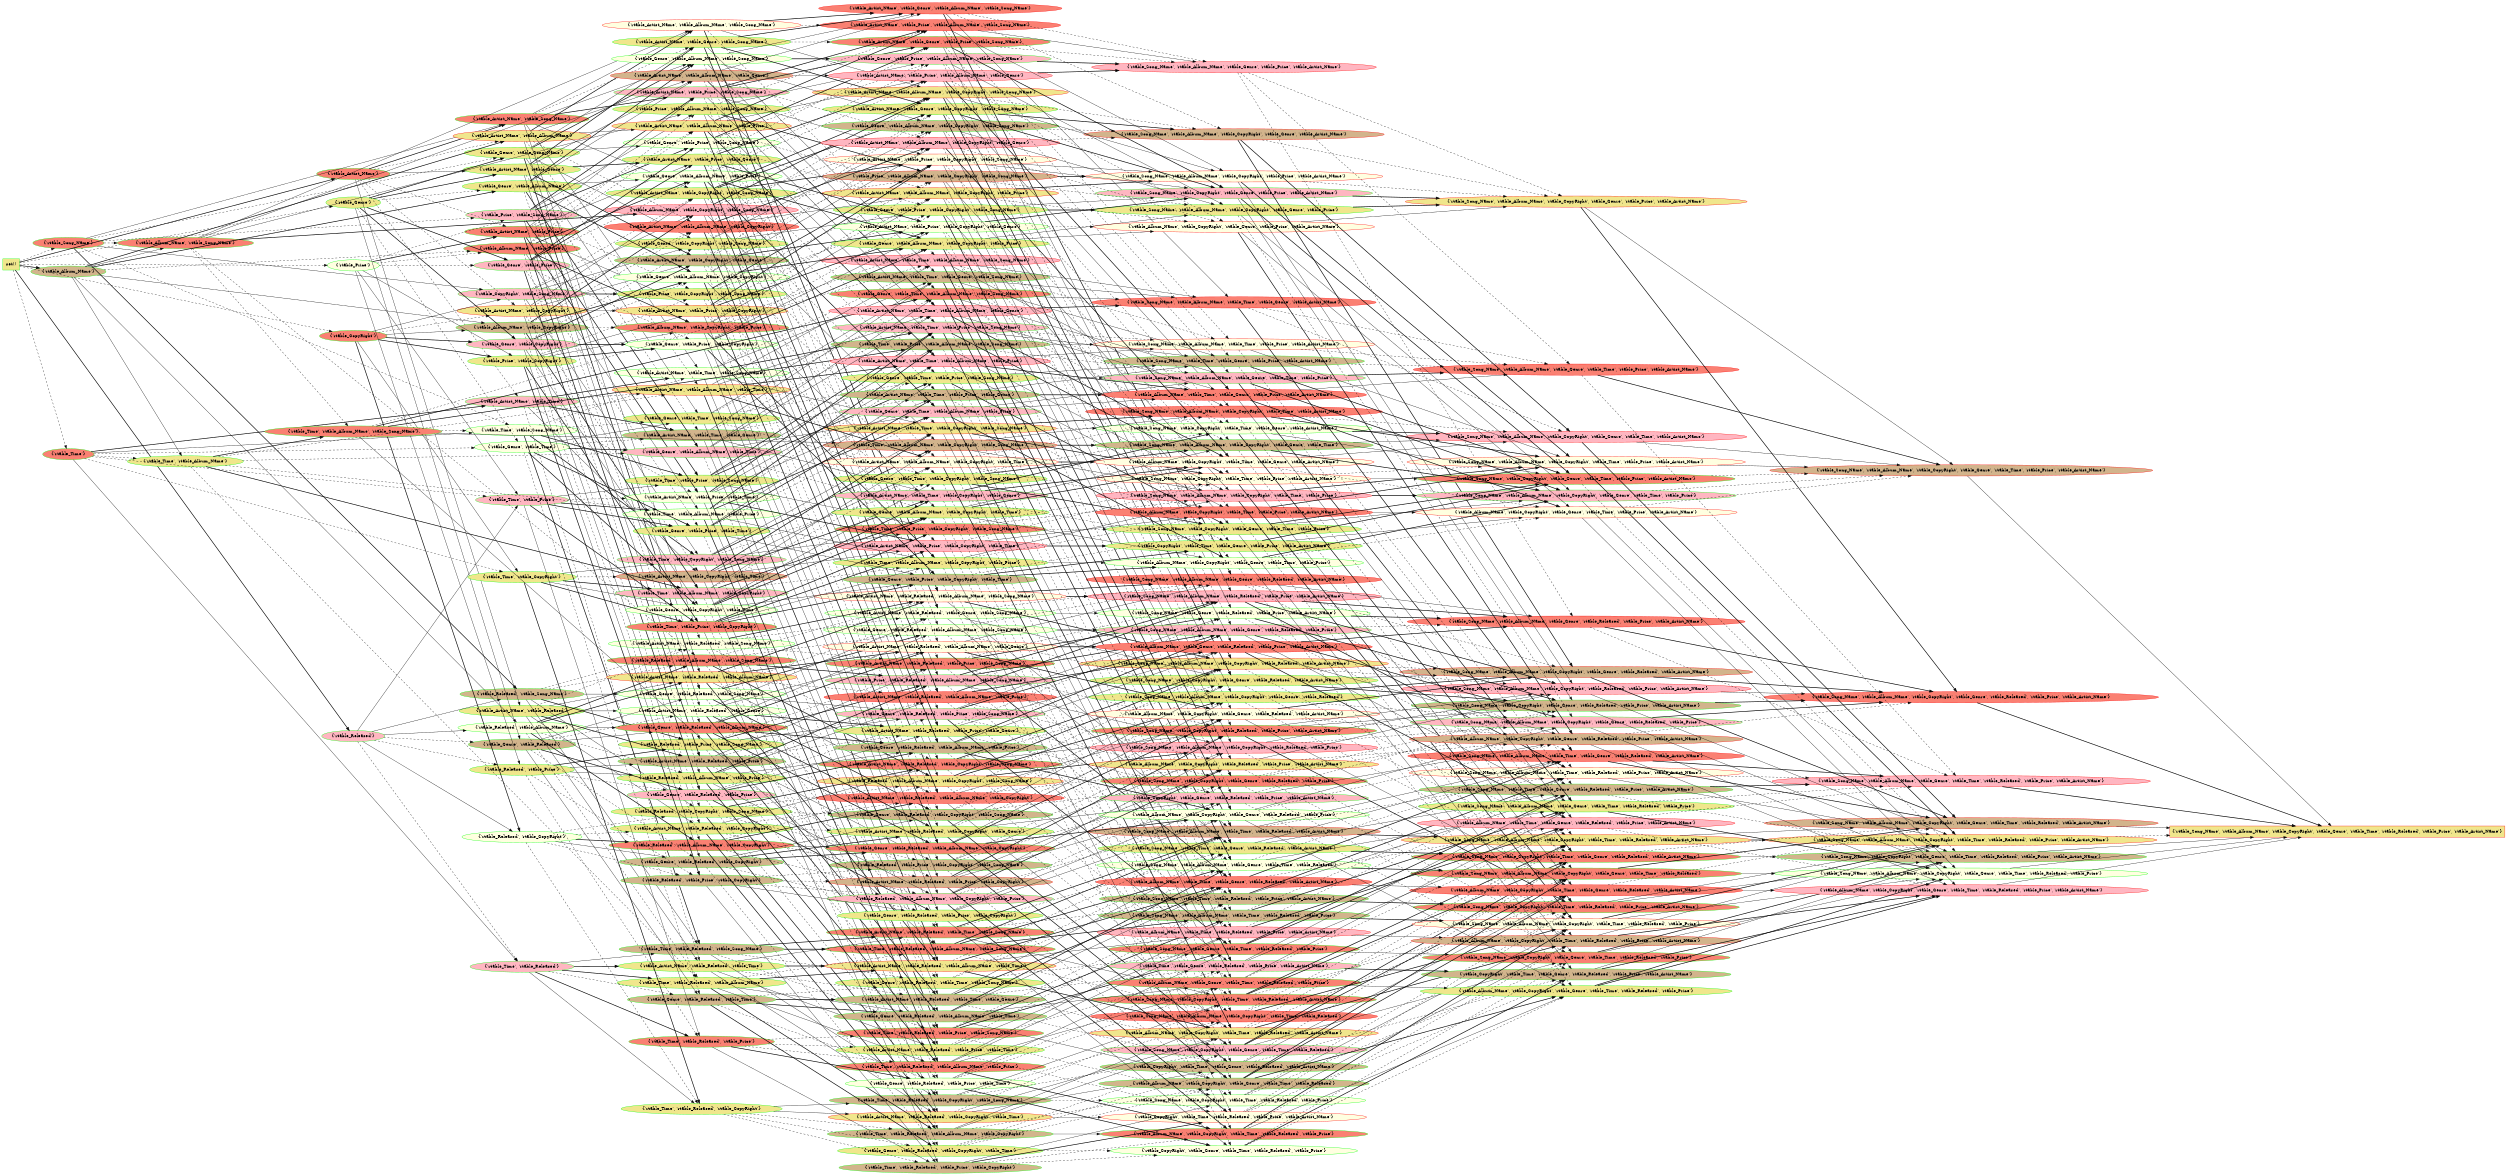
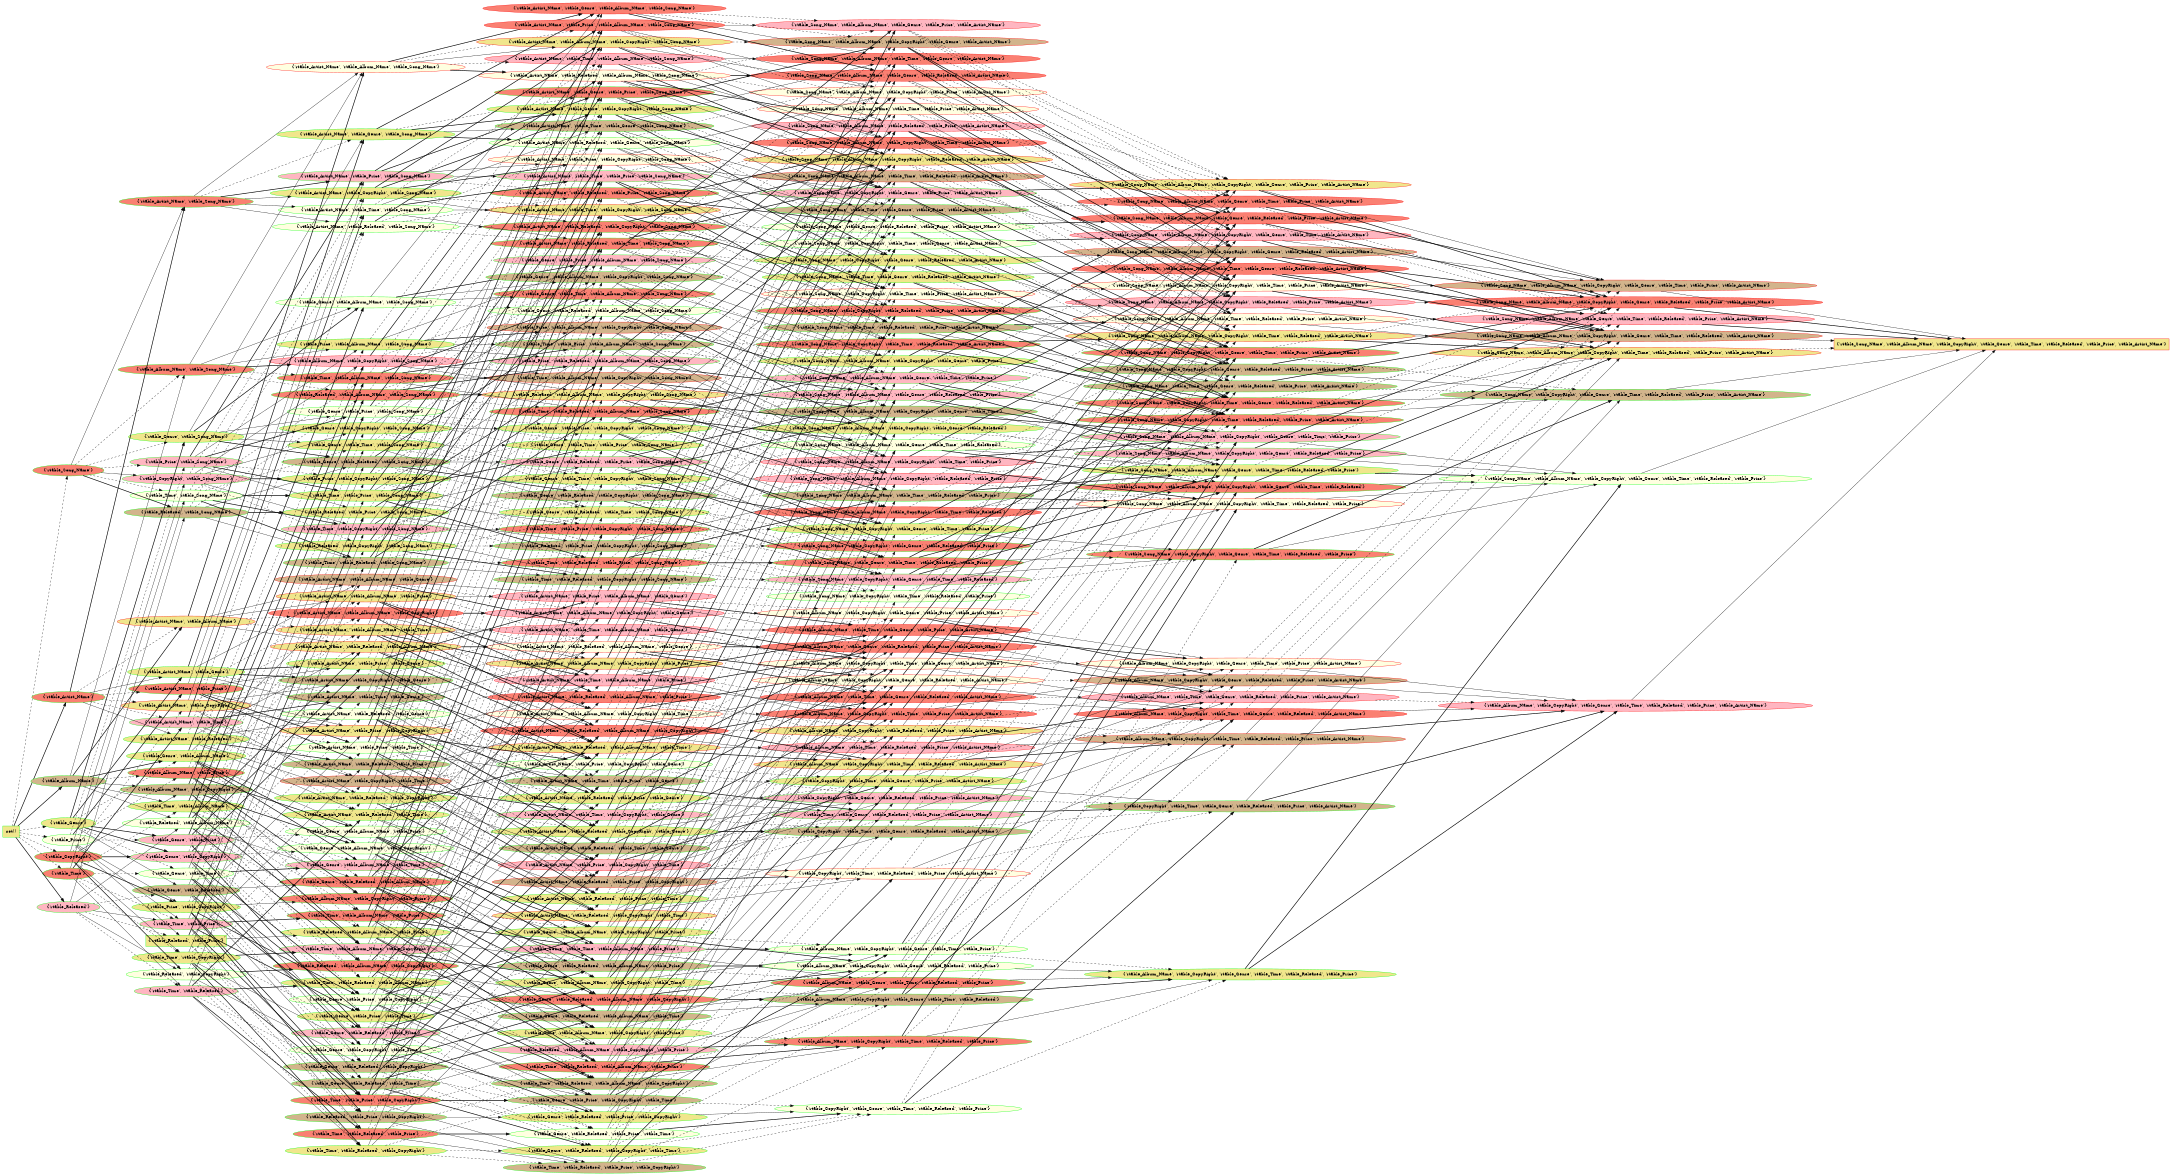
edge "{'rtable_Time', 'rtable_Album_Name', 'rtable_Song_Name'}" -> "{'rtable_Time', 'rtable_Song_Name'}": reversed
node "{'rtable_Time', 'rtable_Album_Name', 'rtable_Price'}": fillcolor lightyellow -> salmon
node "{'rtable_Genre', 'rtable_Released', 'rtable_Song_Name'}": fillcolor lightyellow -> tan
edge "{'rtable_Released', 'rtable_Song_Name'}" -> "{'rtable_Released', 'rtable_CopyRight', 'rtable_Song_Name'}": removed
node "{'rtable_Released', 'rtable_Price'}": shape ellipse -> box
